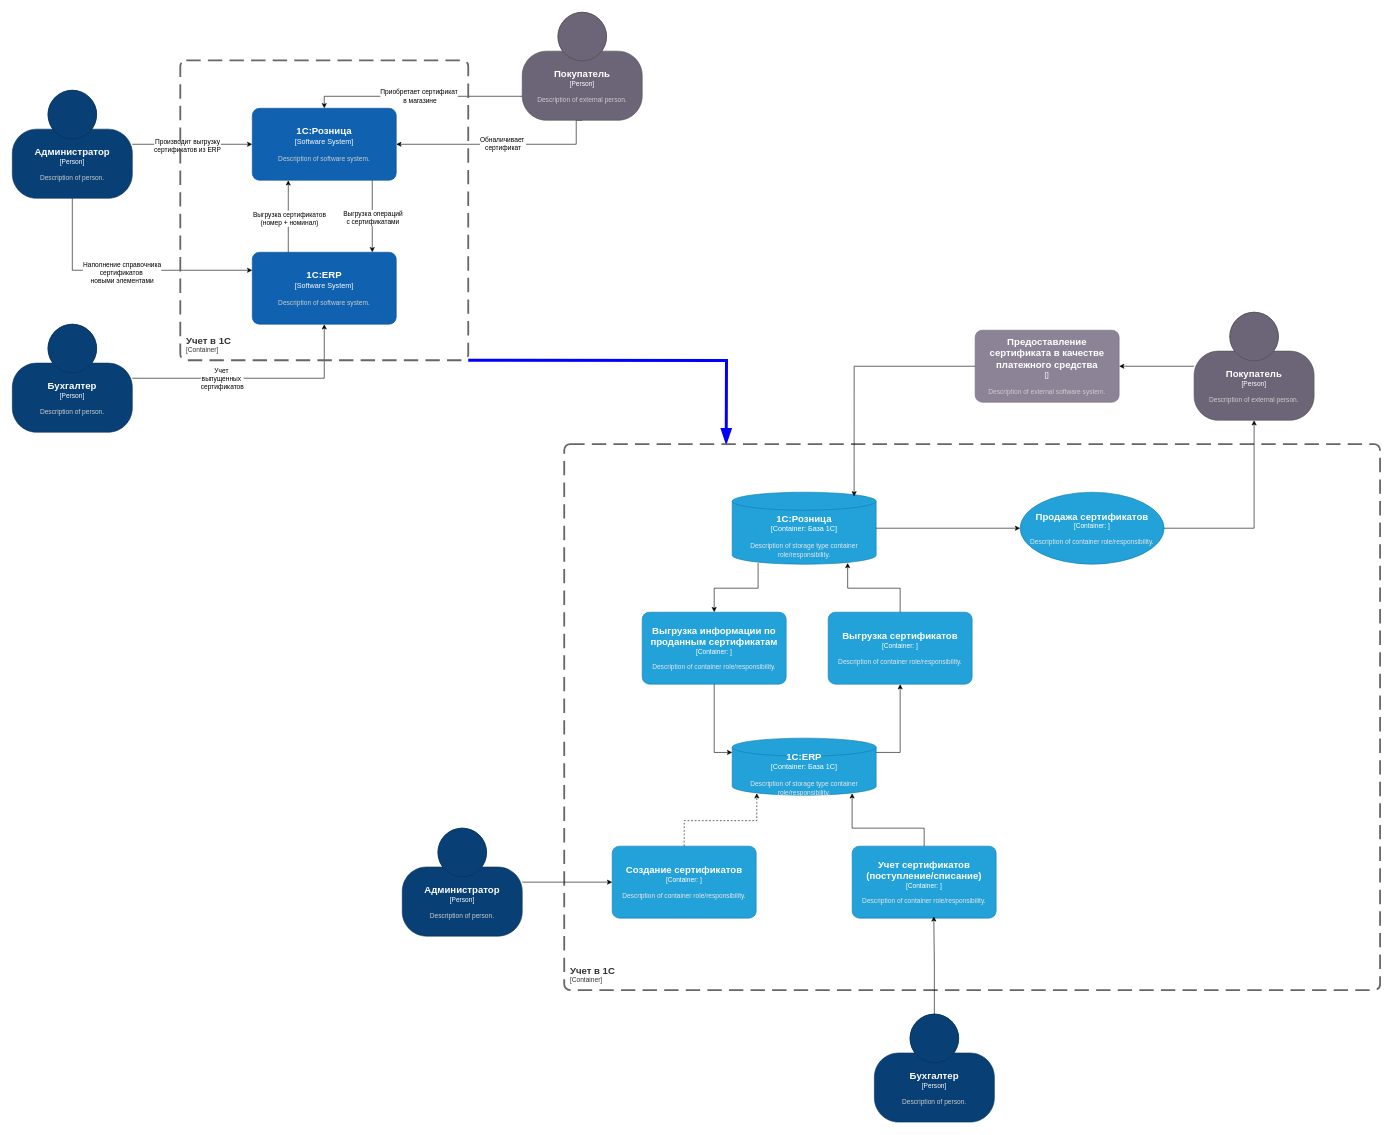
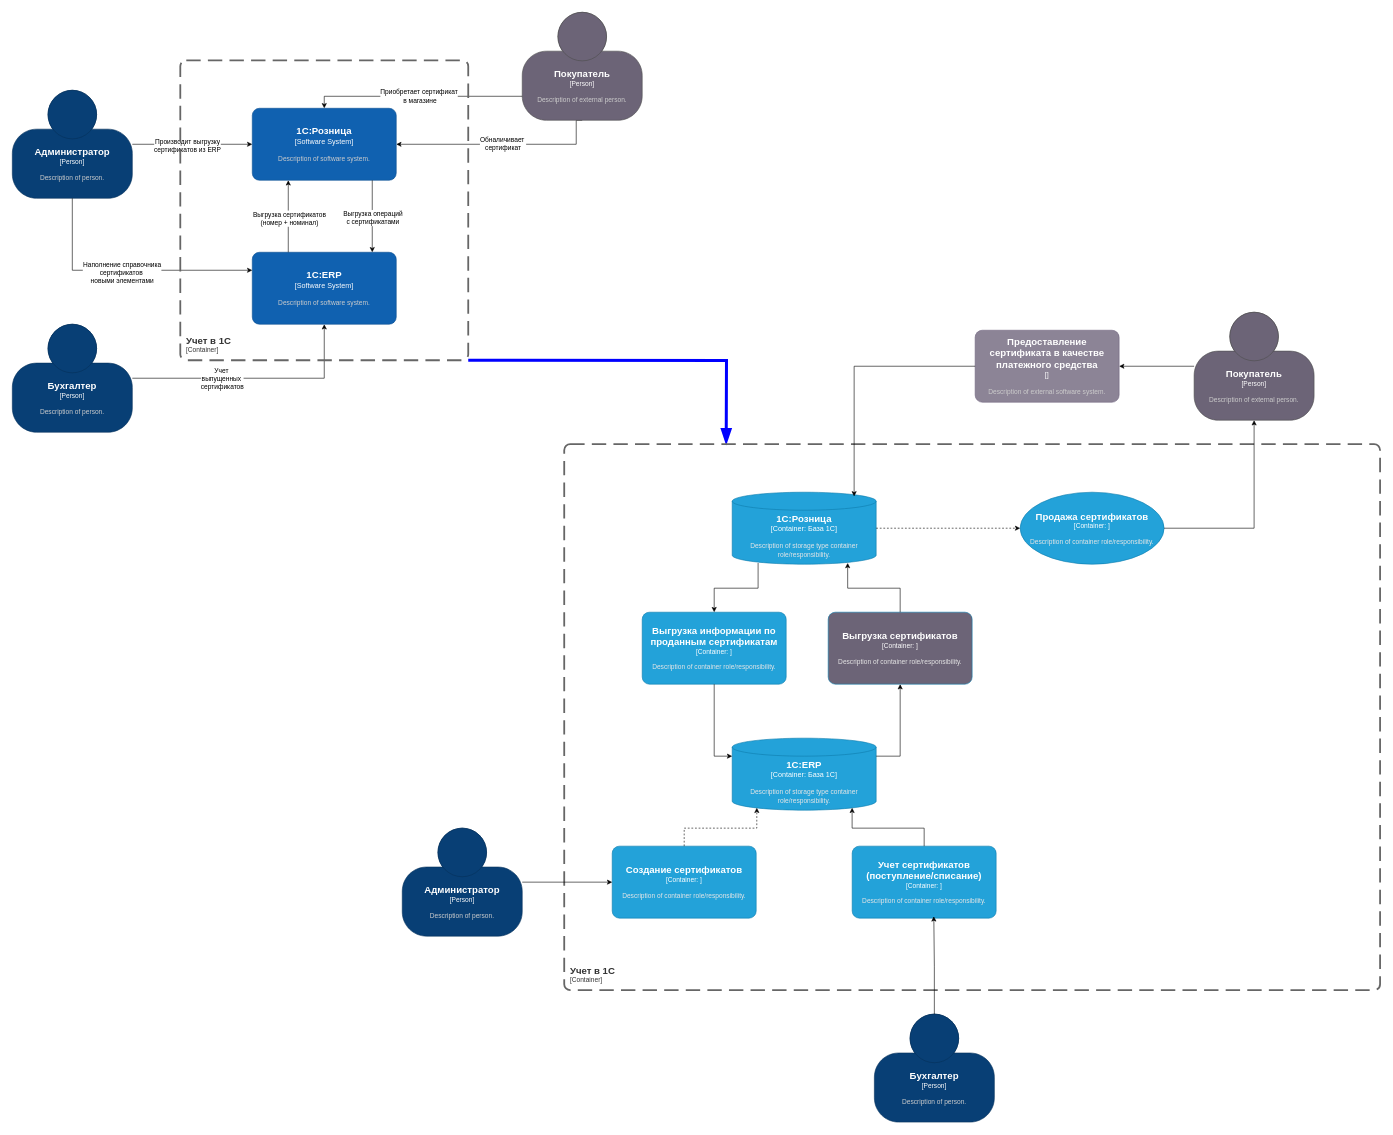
edge "1С:Розница [Container: База 1С] Description of storage type container role/responsibility." -> "Продажа сертификатов [Container: ] Description of container role/responsibility.": style solid -> dashed
node "Выгрузка сертификатов [Container: ] Description of container role/responsibility.": fillcolor #23a2d9 -> #6c6477
node "1С:ERP [Container: База 1C] Description of storage type container role/responsibility.": size 144x57 -> 144x72
